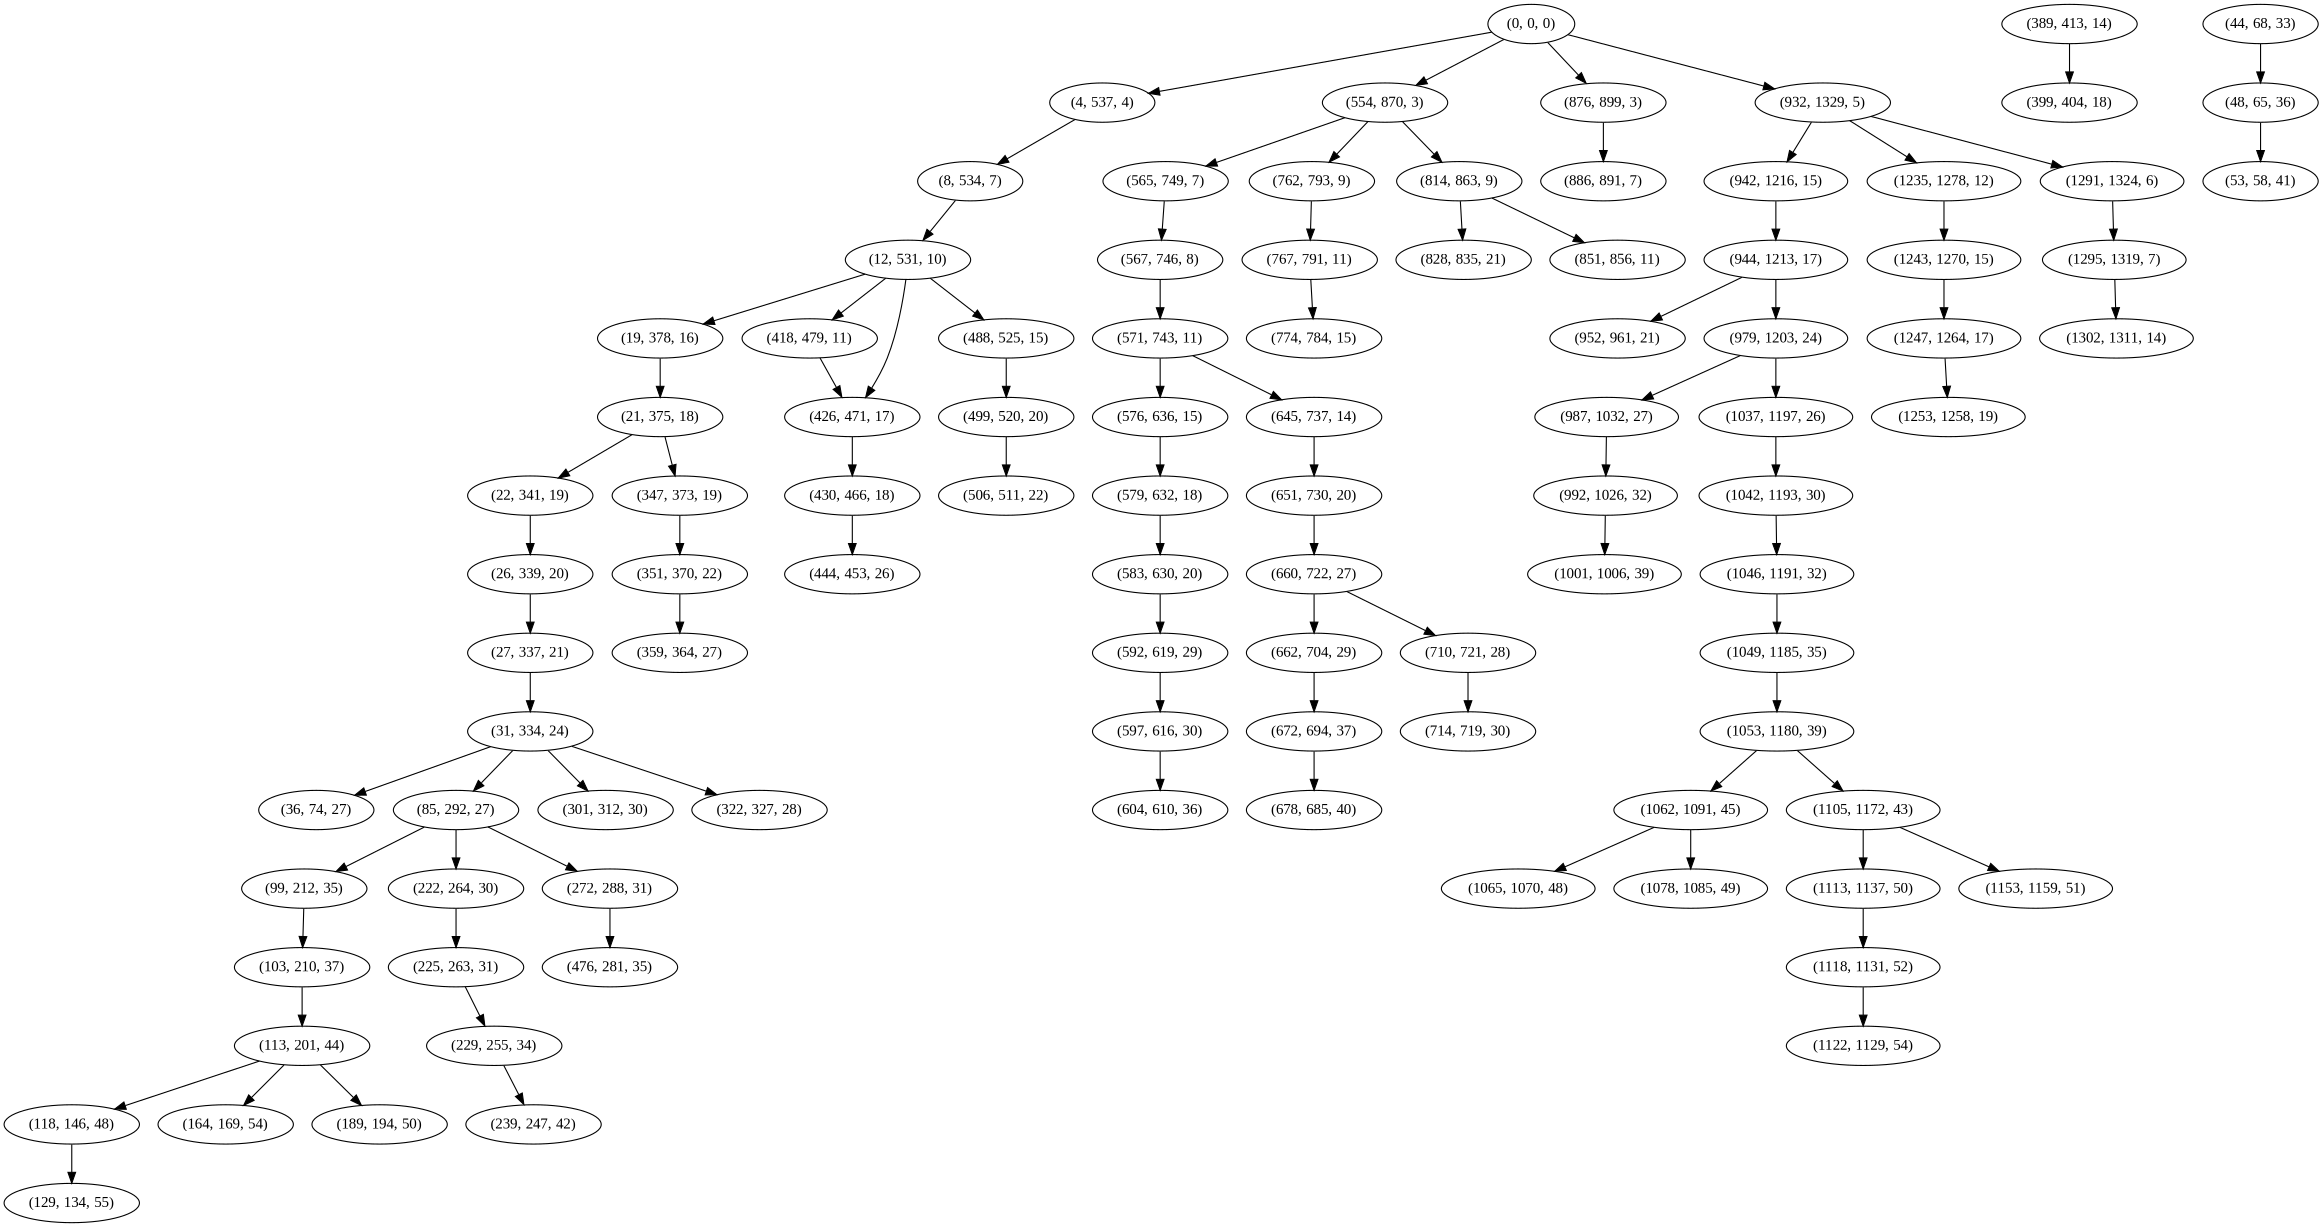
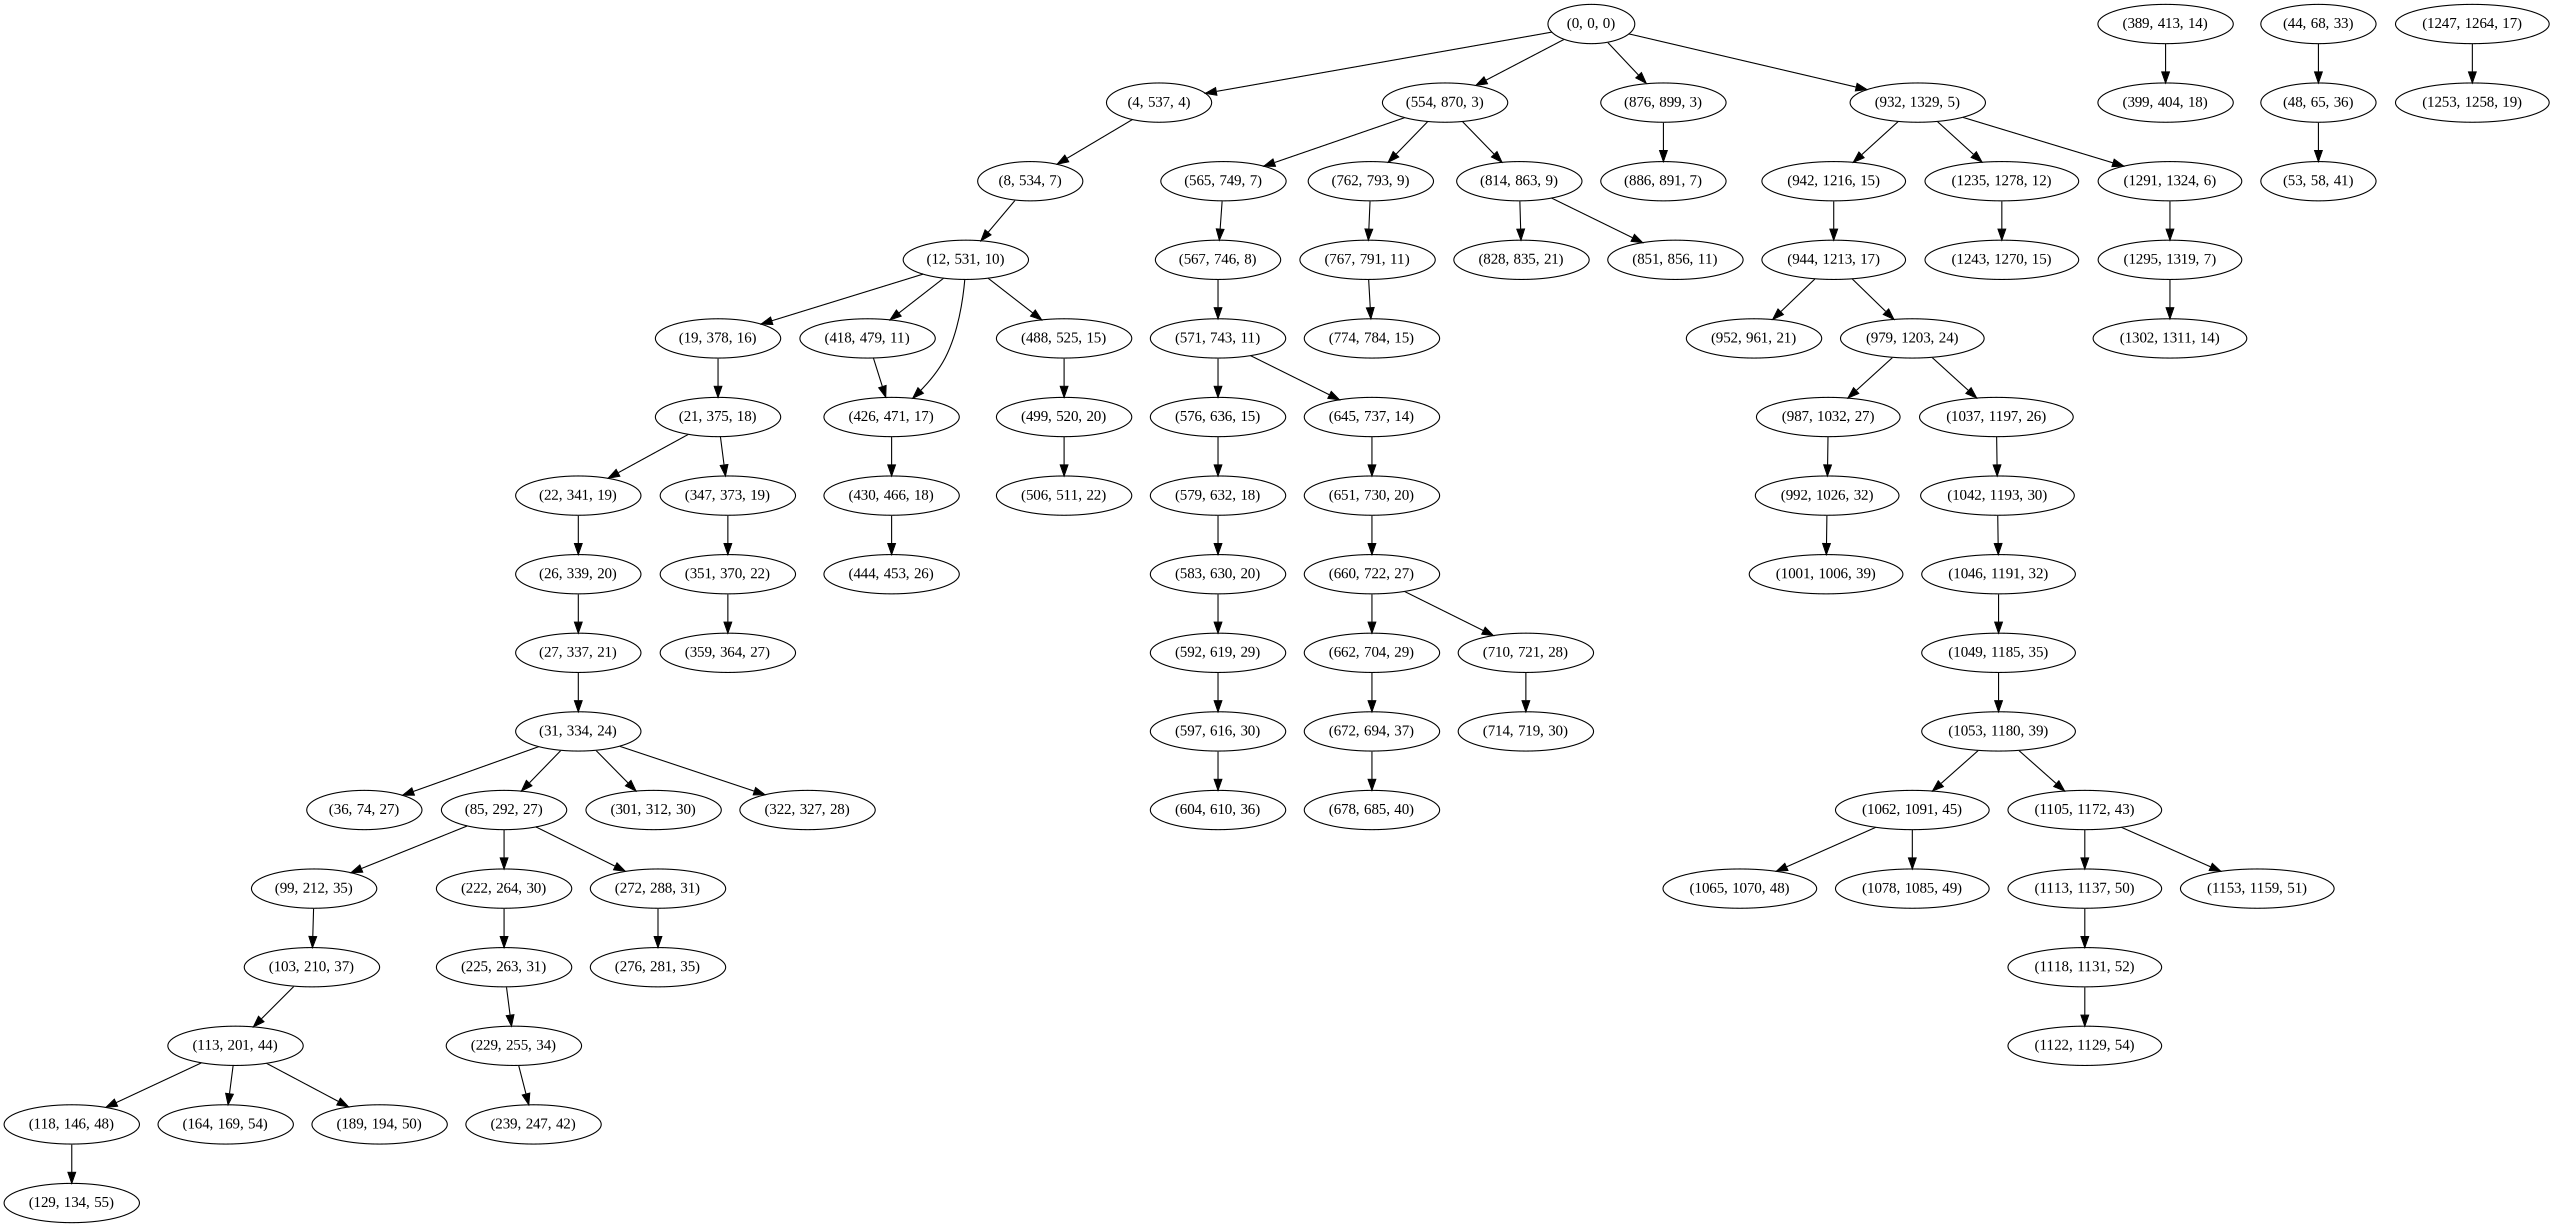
edge "(1243, 1270, 15)" -> "(1247, 1264, 17)": removed
node "(476, 281, 35)": label "(476, 281, 35)" -> "(276, 281, 35)"
